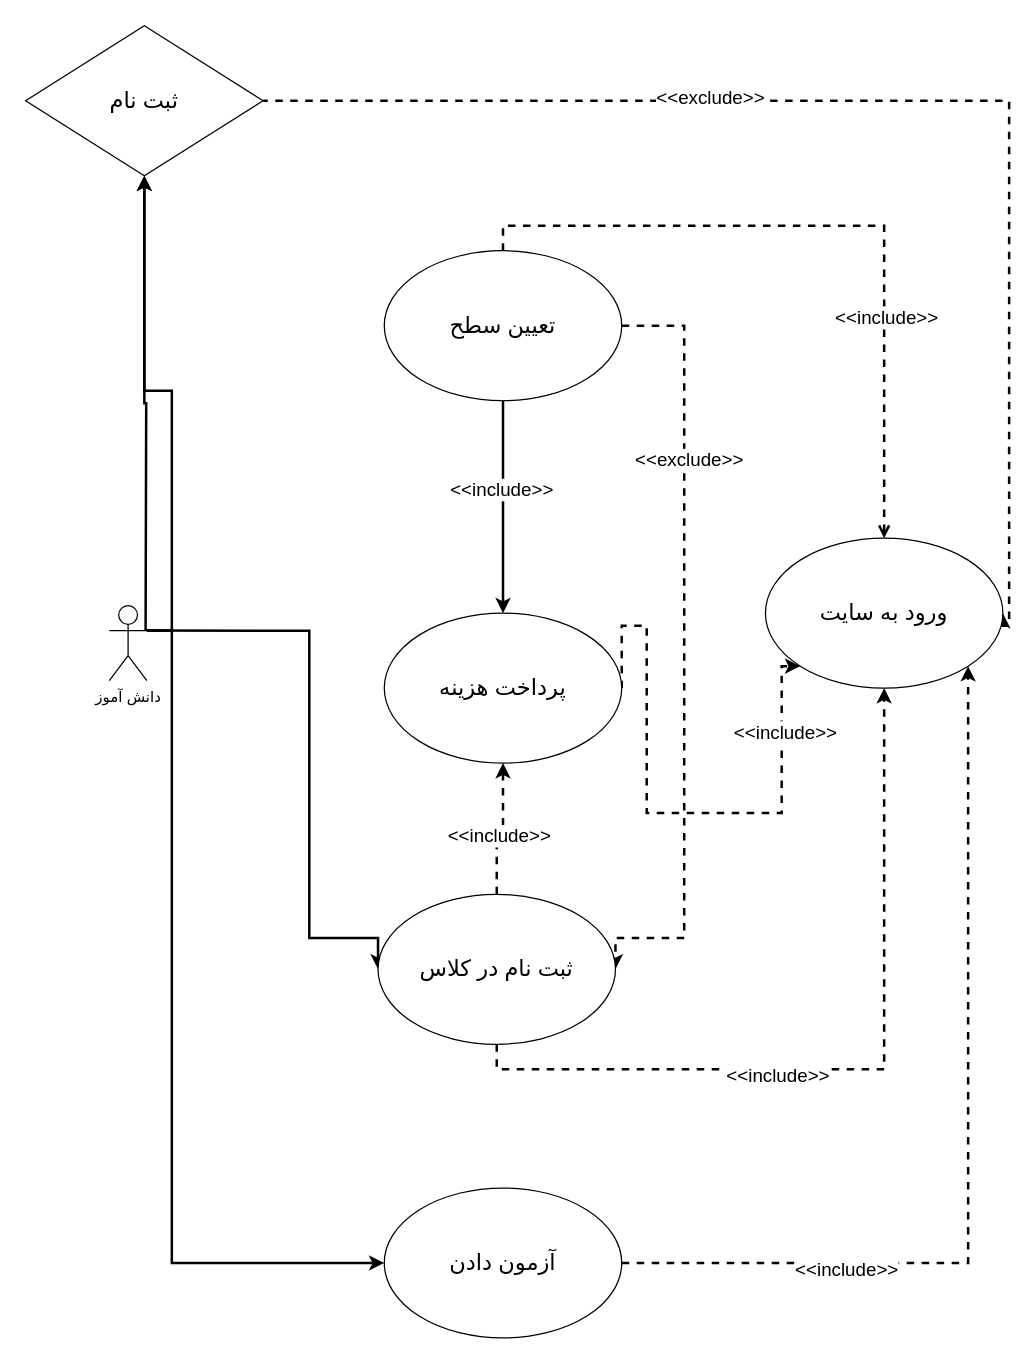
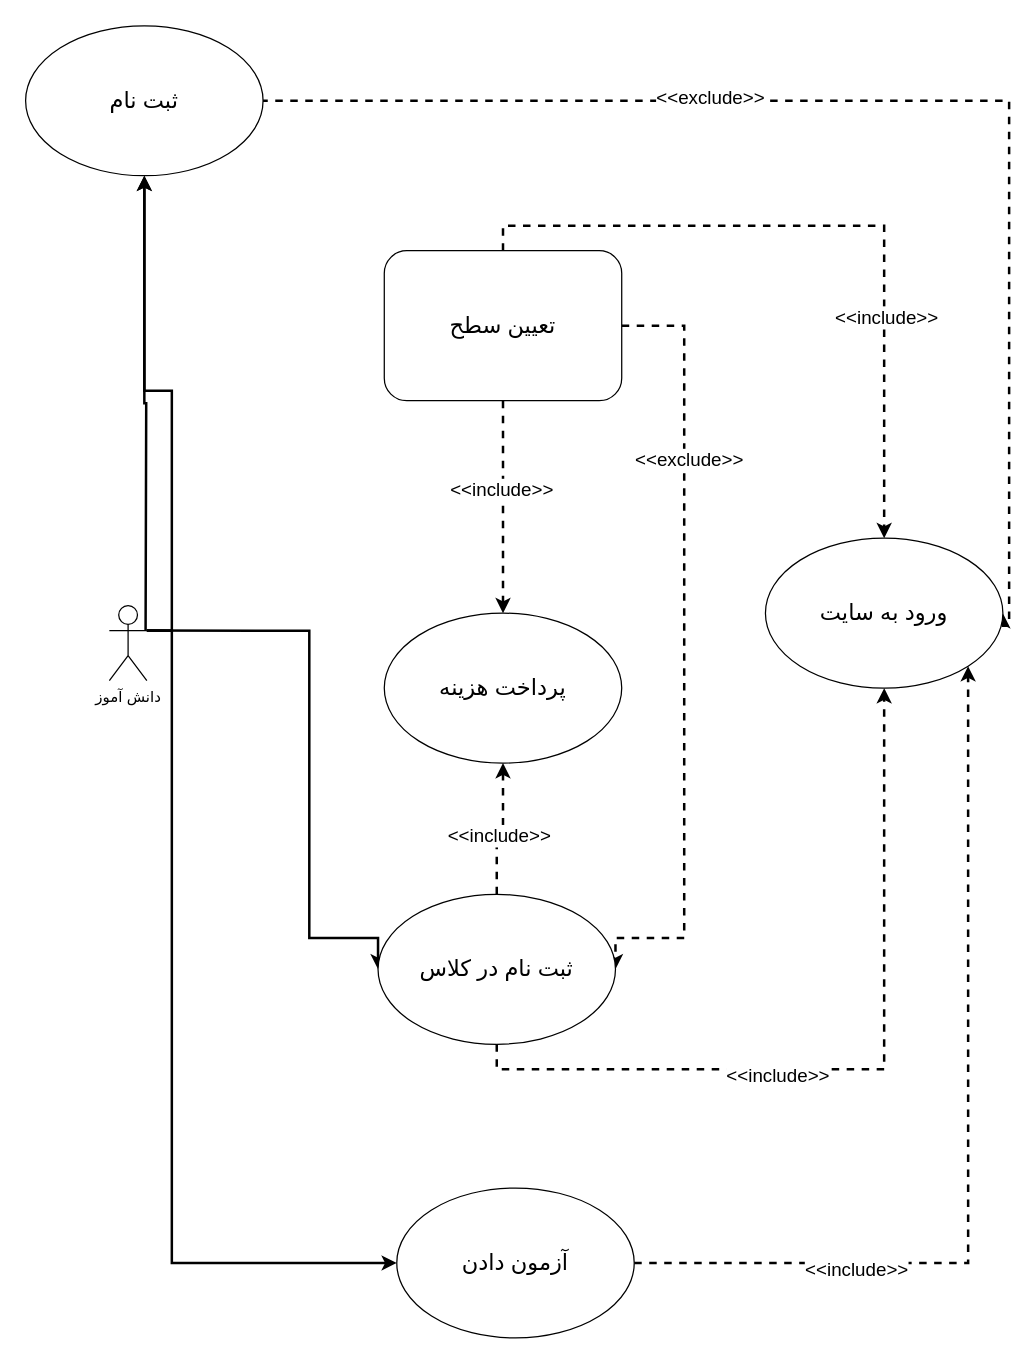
node "ثبت نام": shape diamond -> ellipse
node "تعیین سطح": shape ellipse -> rounded rectangle
edge "تعیین سطح" -> "ورود به سایت": arrowhead open -> classic
edge "تعیین سطح" -> "پرداخت هزینه": style solid -> dashed
edge "پرداخت هزینه" -> "ورود به سایت": removed, label "<<include>>"
node "آزمون دادن": moved (503, 1263) -> (516, 1263)
